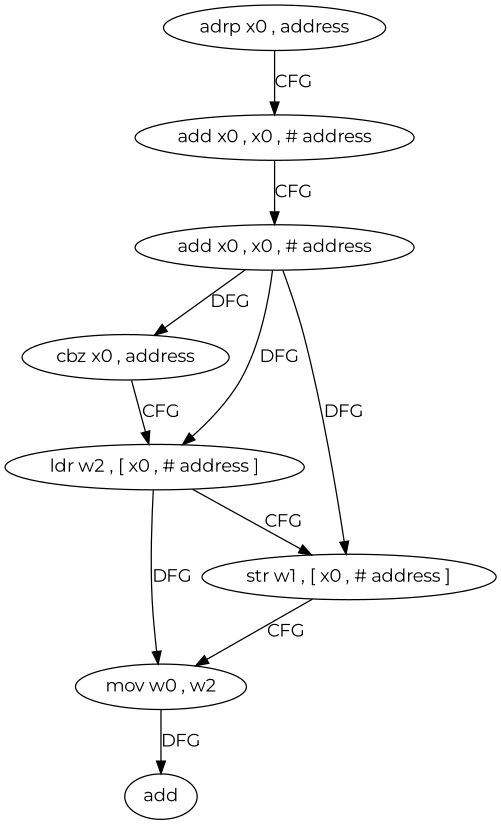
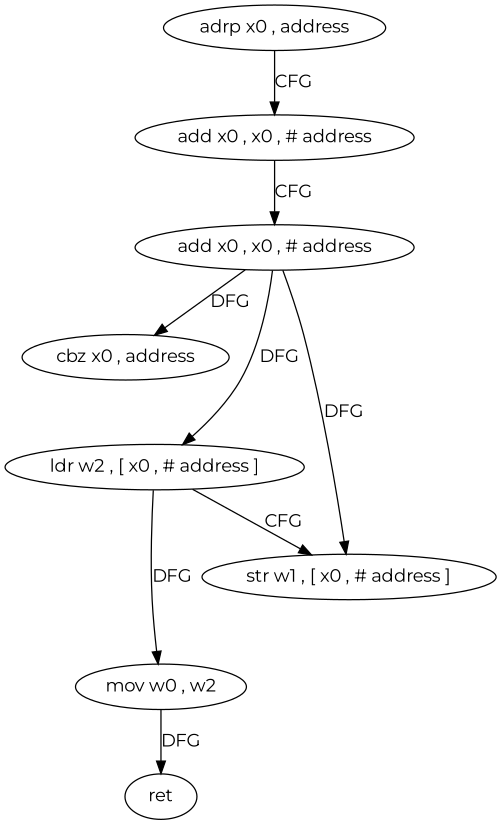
edge "cbz x0 , address" -> "ldr w2 , [ x0 , # address ]": removed, label "CFG"
edge "str w1 , [ x0 , # address ]" -> "mov w0 , w2": removed, label "CFG"
node "add": label "add" -> "ret"
